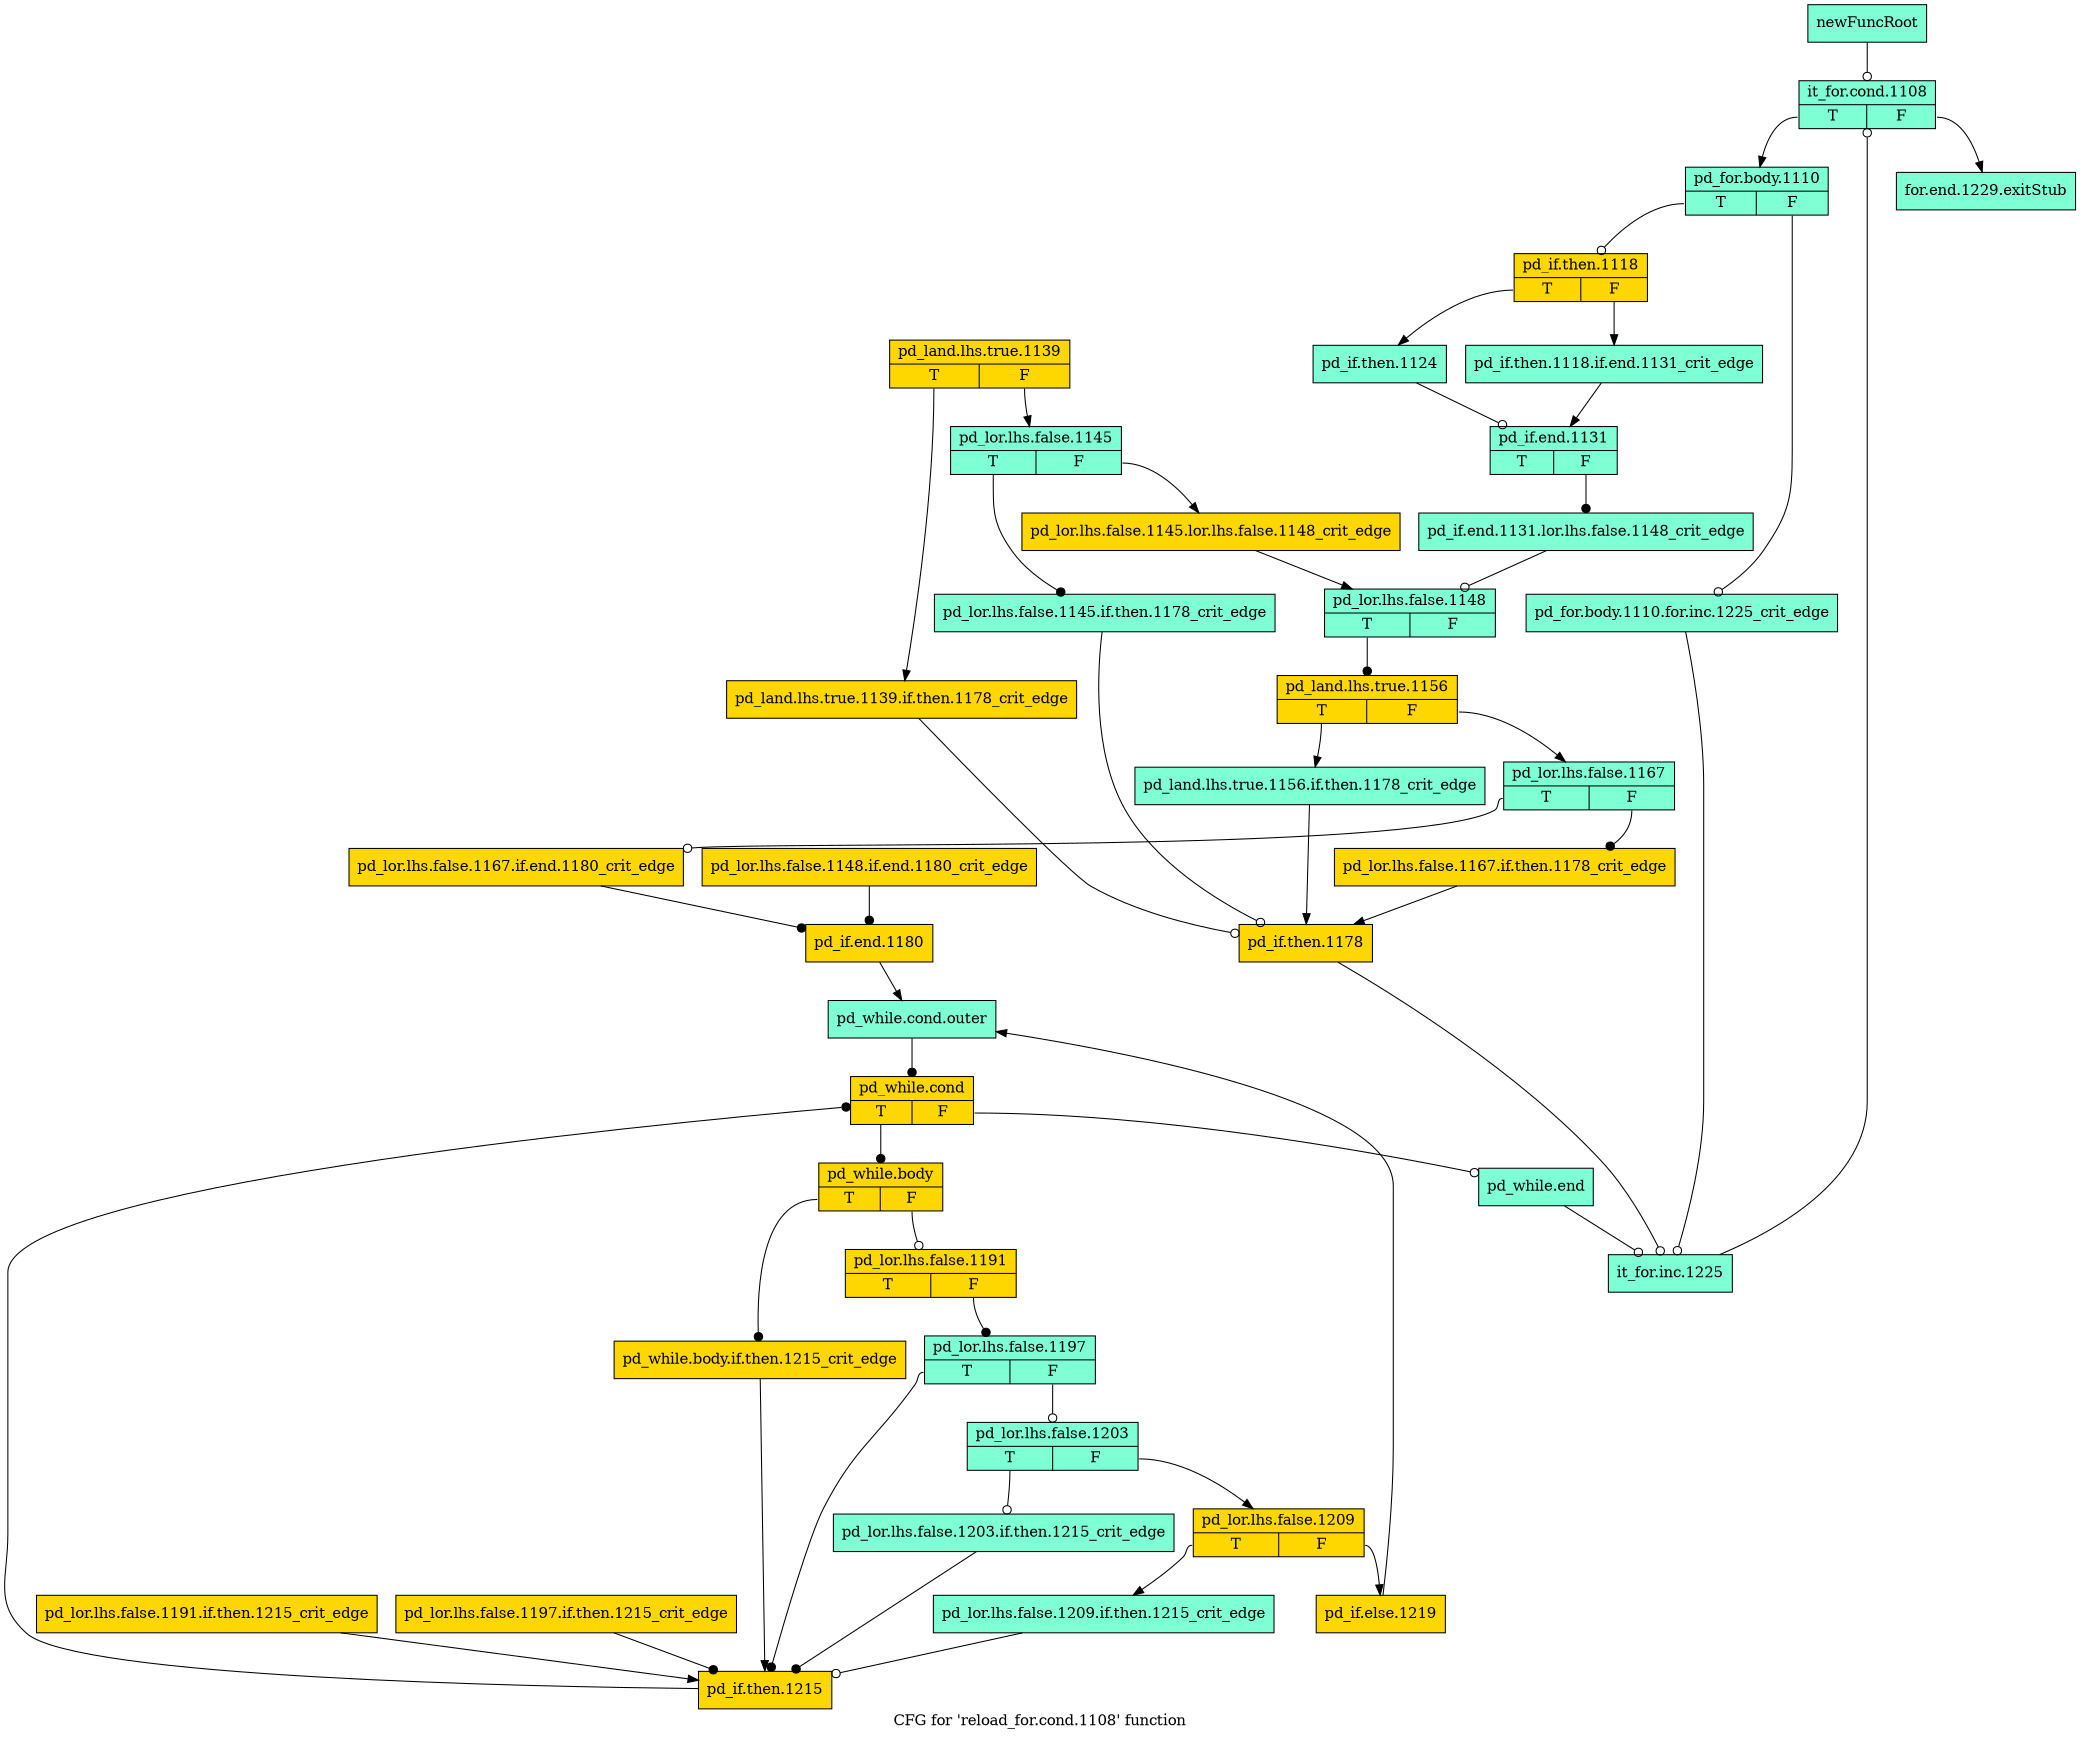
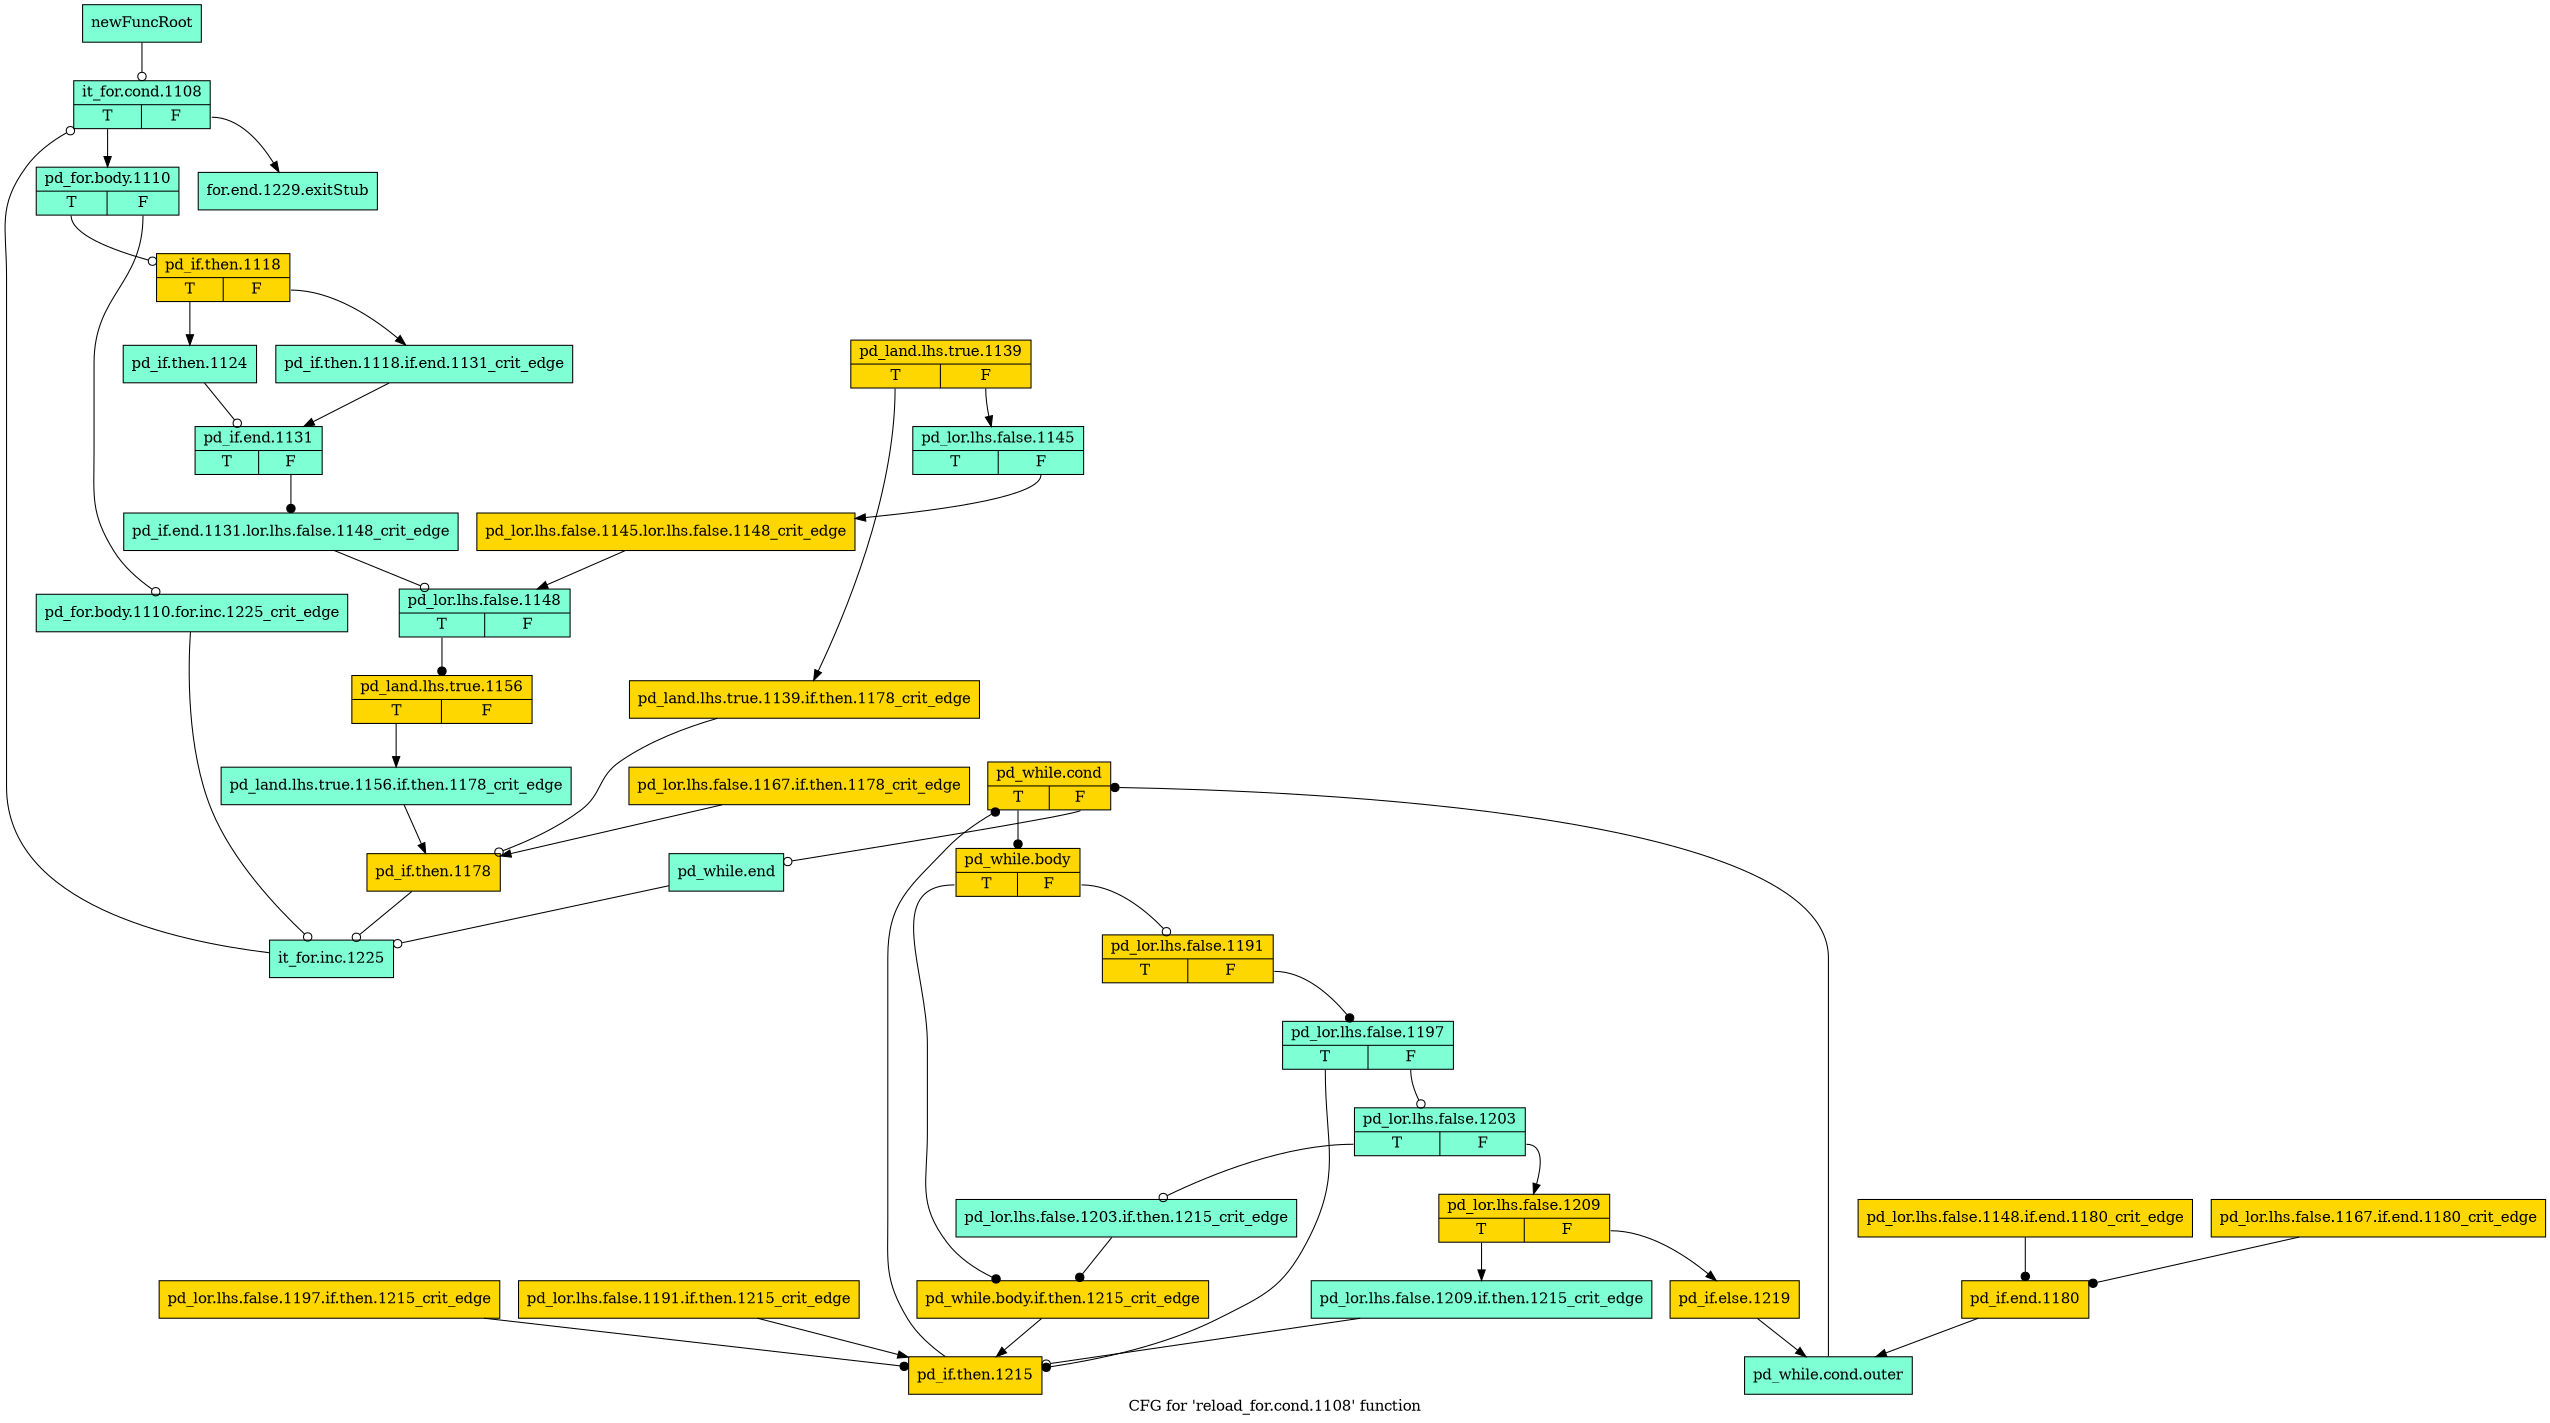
node "pd_lor.lhs.false.1145.if.then.1178_crit_edge": removed
node "pd_lor.lhs.false.1167": removed
edge "pd_lor.lhs.false.1203.if.then.1215_crit_edge" -> "pd_if.then.1215": now "pd_lor.lhs.false.1203.if.then.1215_crit_edge" -> "pd_while.body.if.then.1215_crit_edge"
